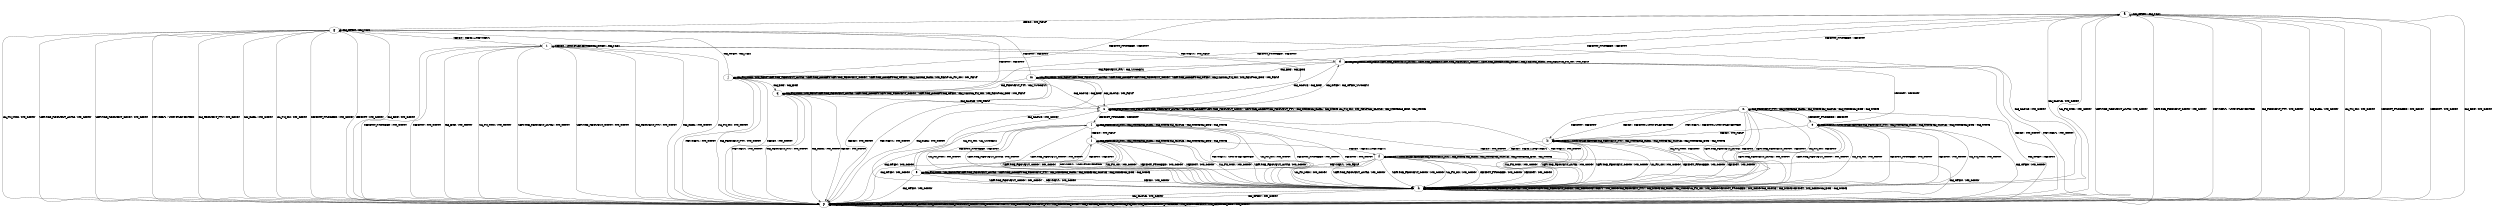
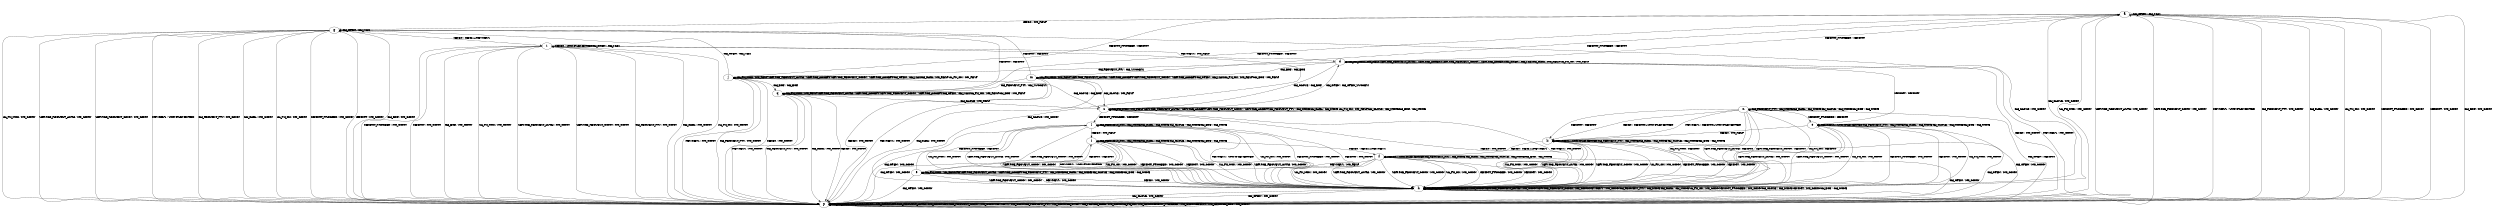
edge "e" -> "c": removed, label "UA_PK_OK / UA_SUCCESS"
edge "k" -> "p": added, label "CH_OPEN / NO_CONN"
